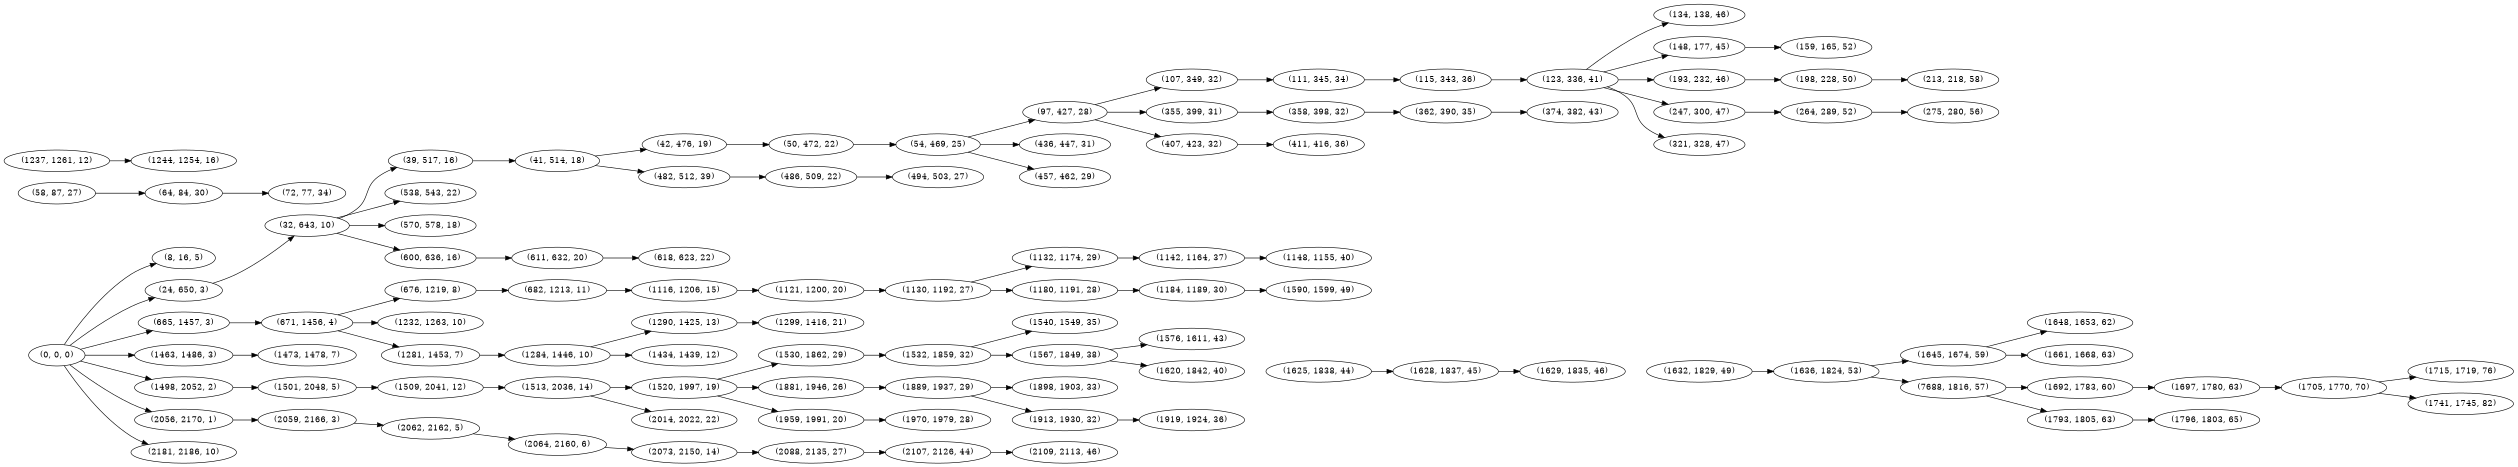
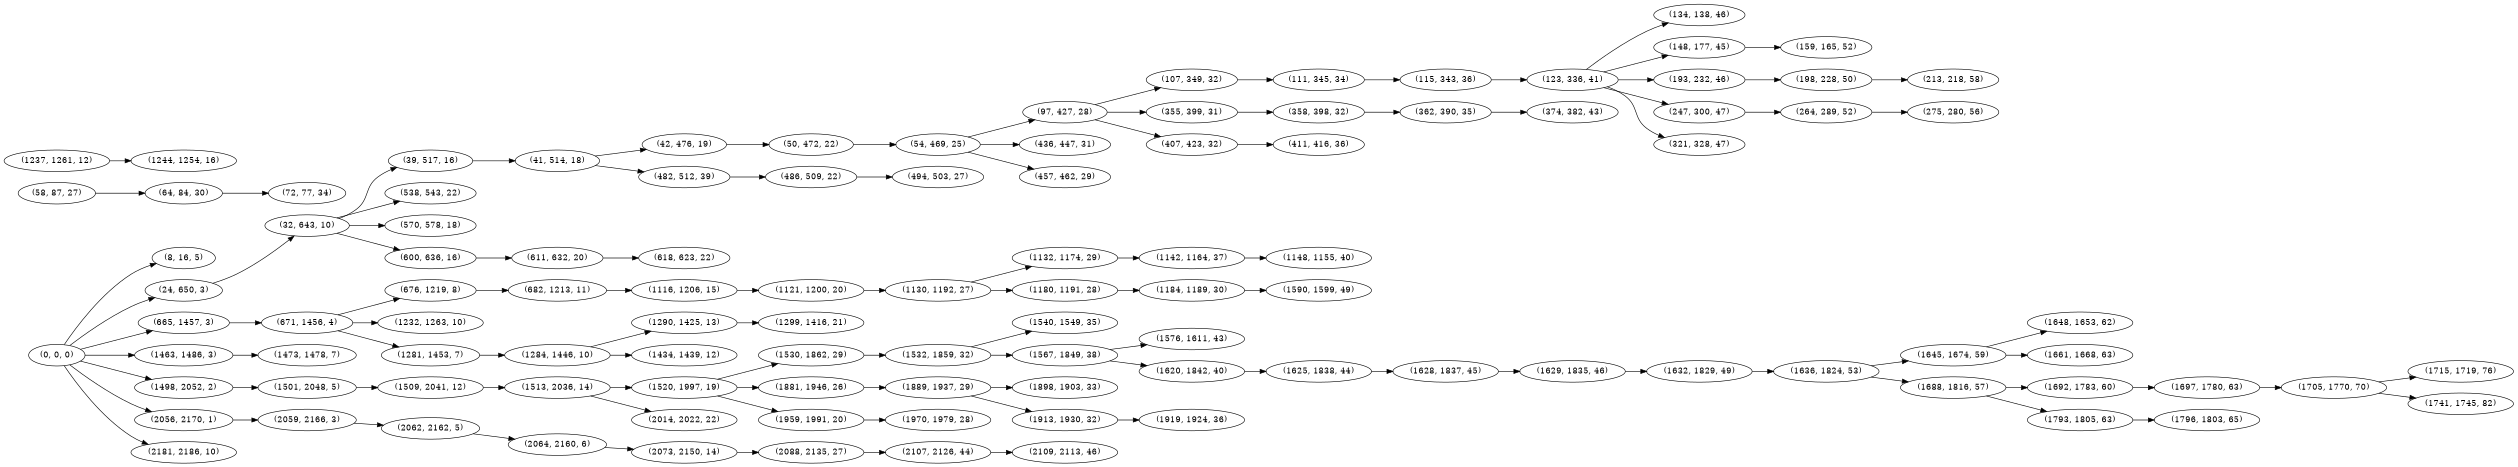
edge "(1620, 1842, 40)" -> "(1625, 1838, 44)": added
edge "(1629, 1835, 46)" -> "(1632, 1829, 49)": added
node "(7688, 1816, 57)": label "(7688, 1816, 57)" -> "(1688, 1816, 57)"
